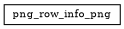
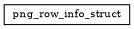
node "png_row_info_png": label "png_row_info_png" -> "png_row_info_struct"
